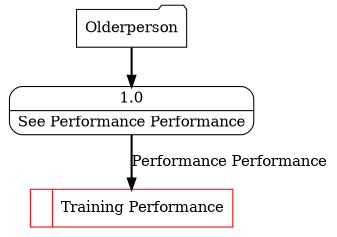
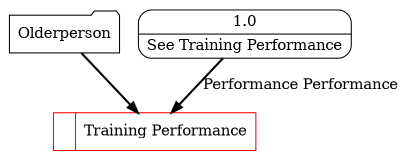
edge "Olderperson" -> "1.0": now "Olderperson" -> "Training Performance"
node "1.0": text "See Performance Performance" -> "See Training Performance"
